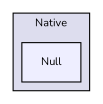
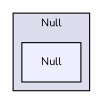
cluster "Native": label "Native" -> "Null"
